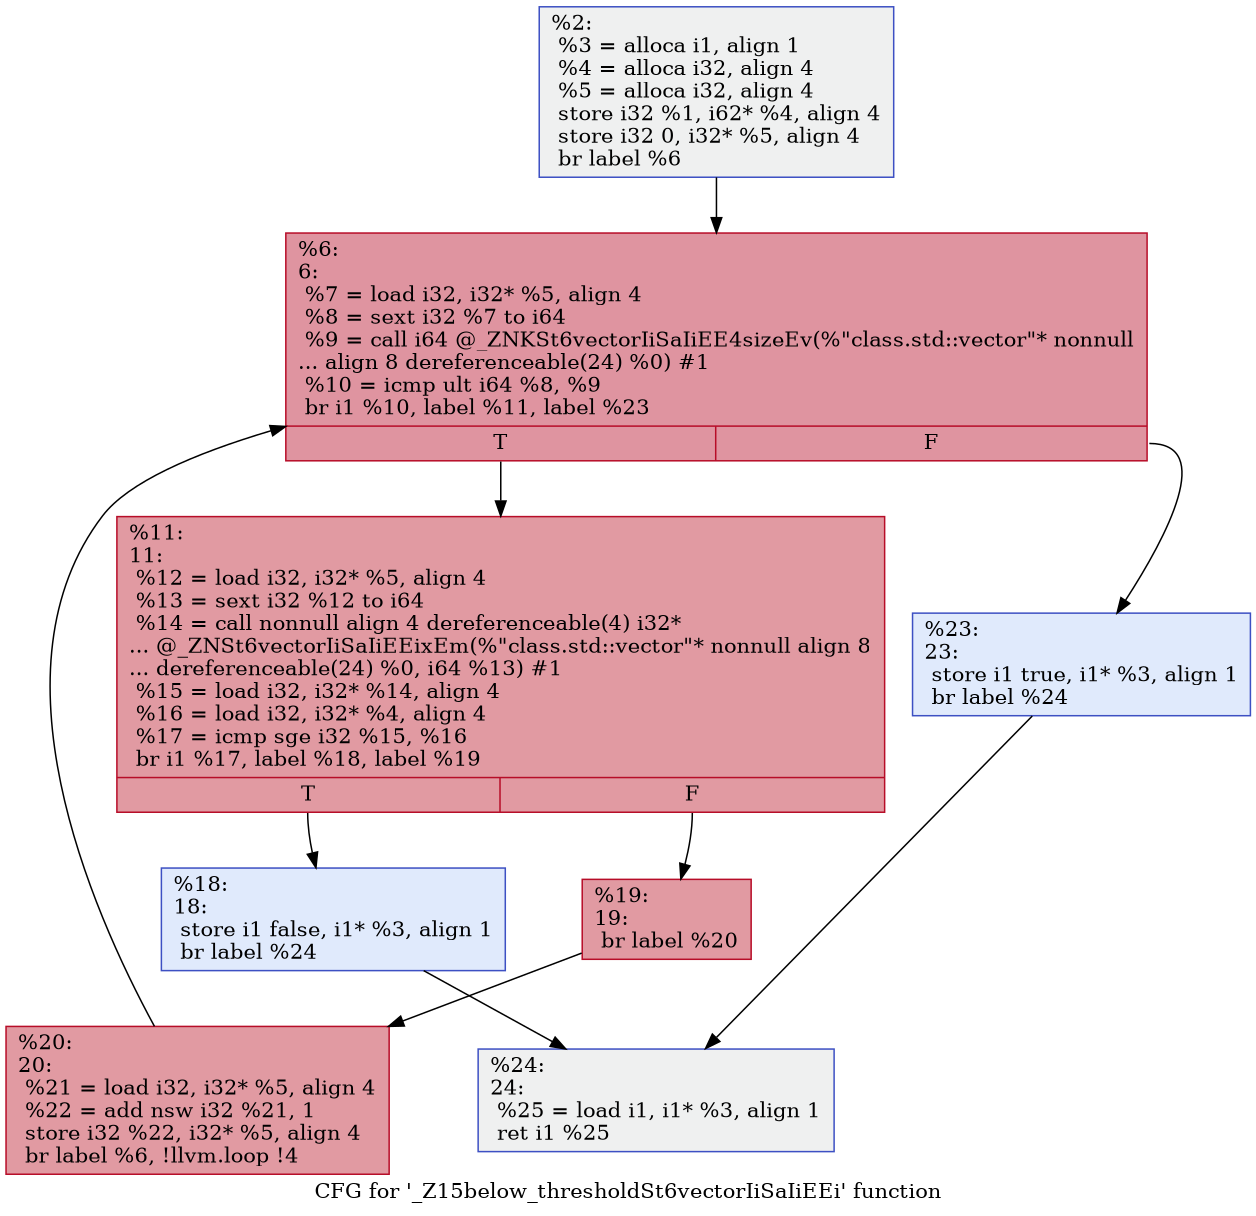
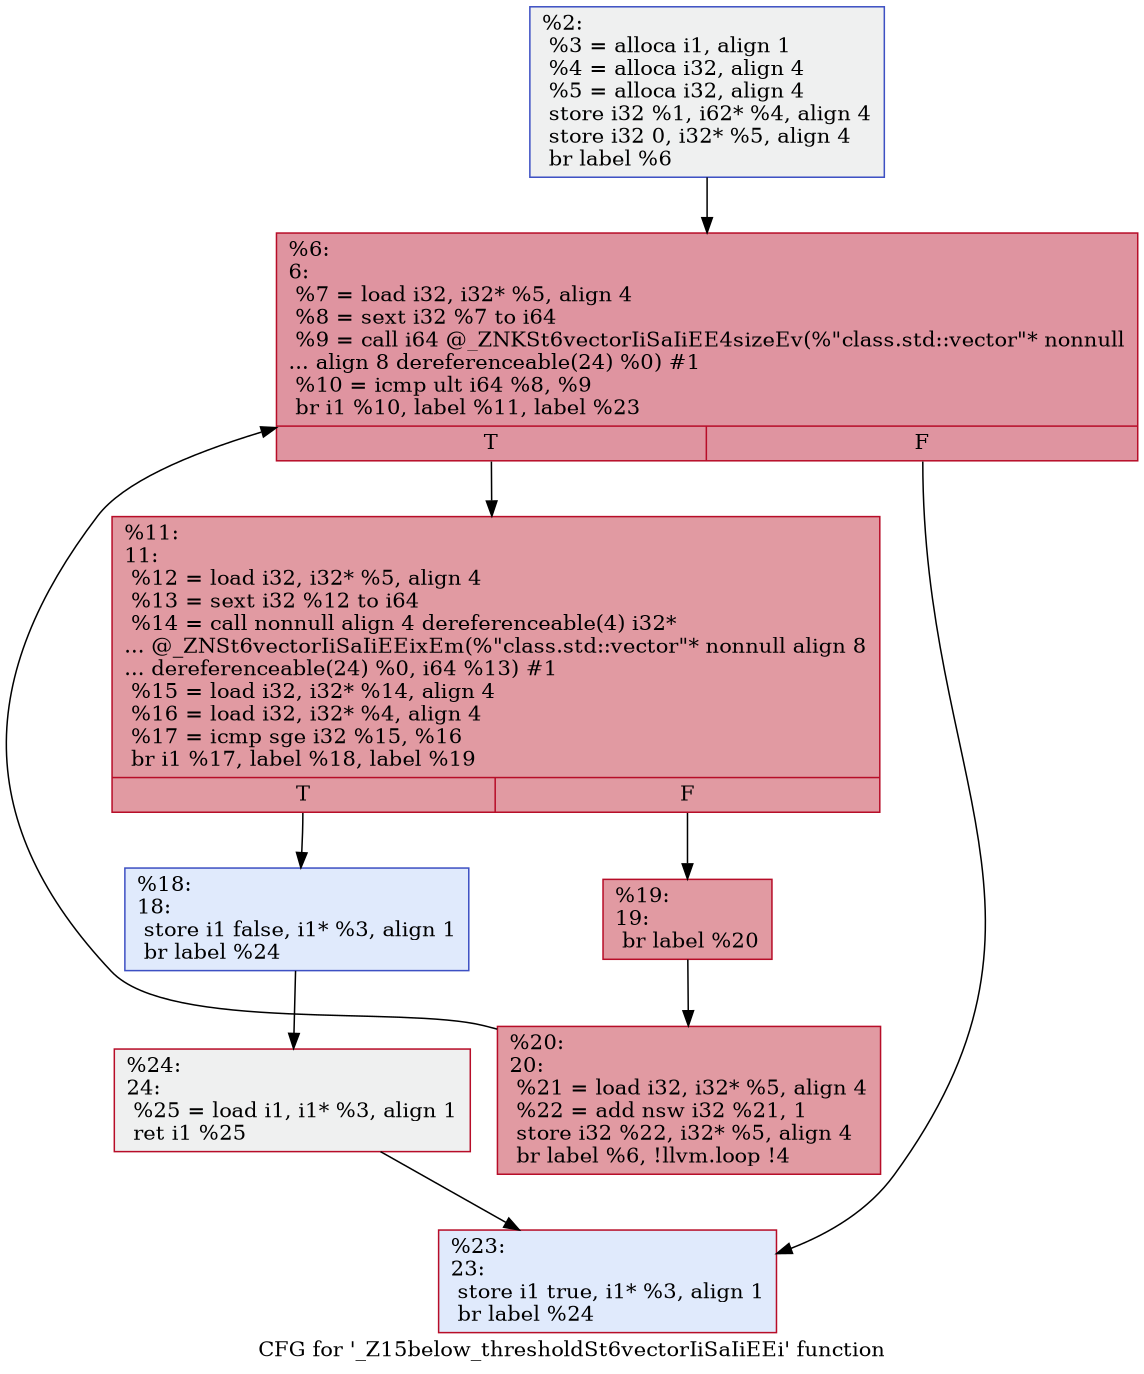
node "%23:": color #3d50c3ff -> #b70d28ff
edge "%23:" -> "%24:": reversed
node "%24:": color #3d50c3ff -> #b70d28ff
